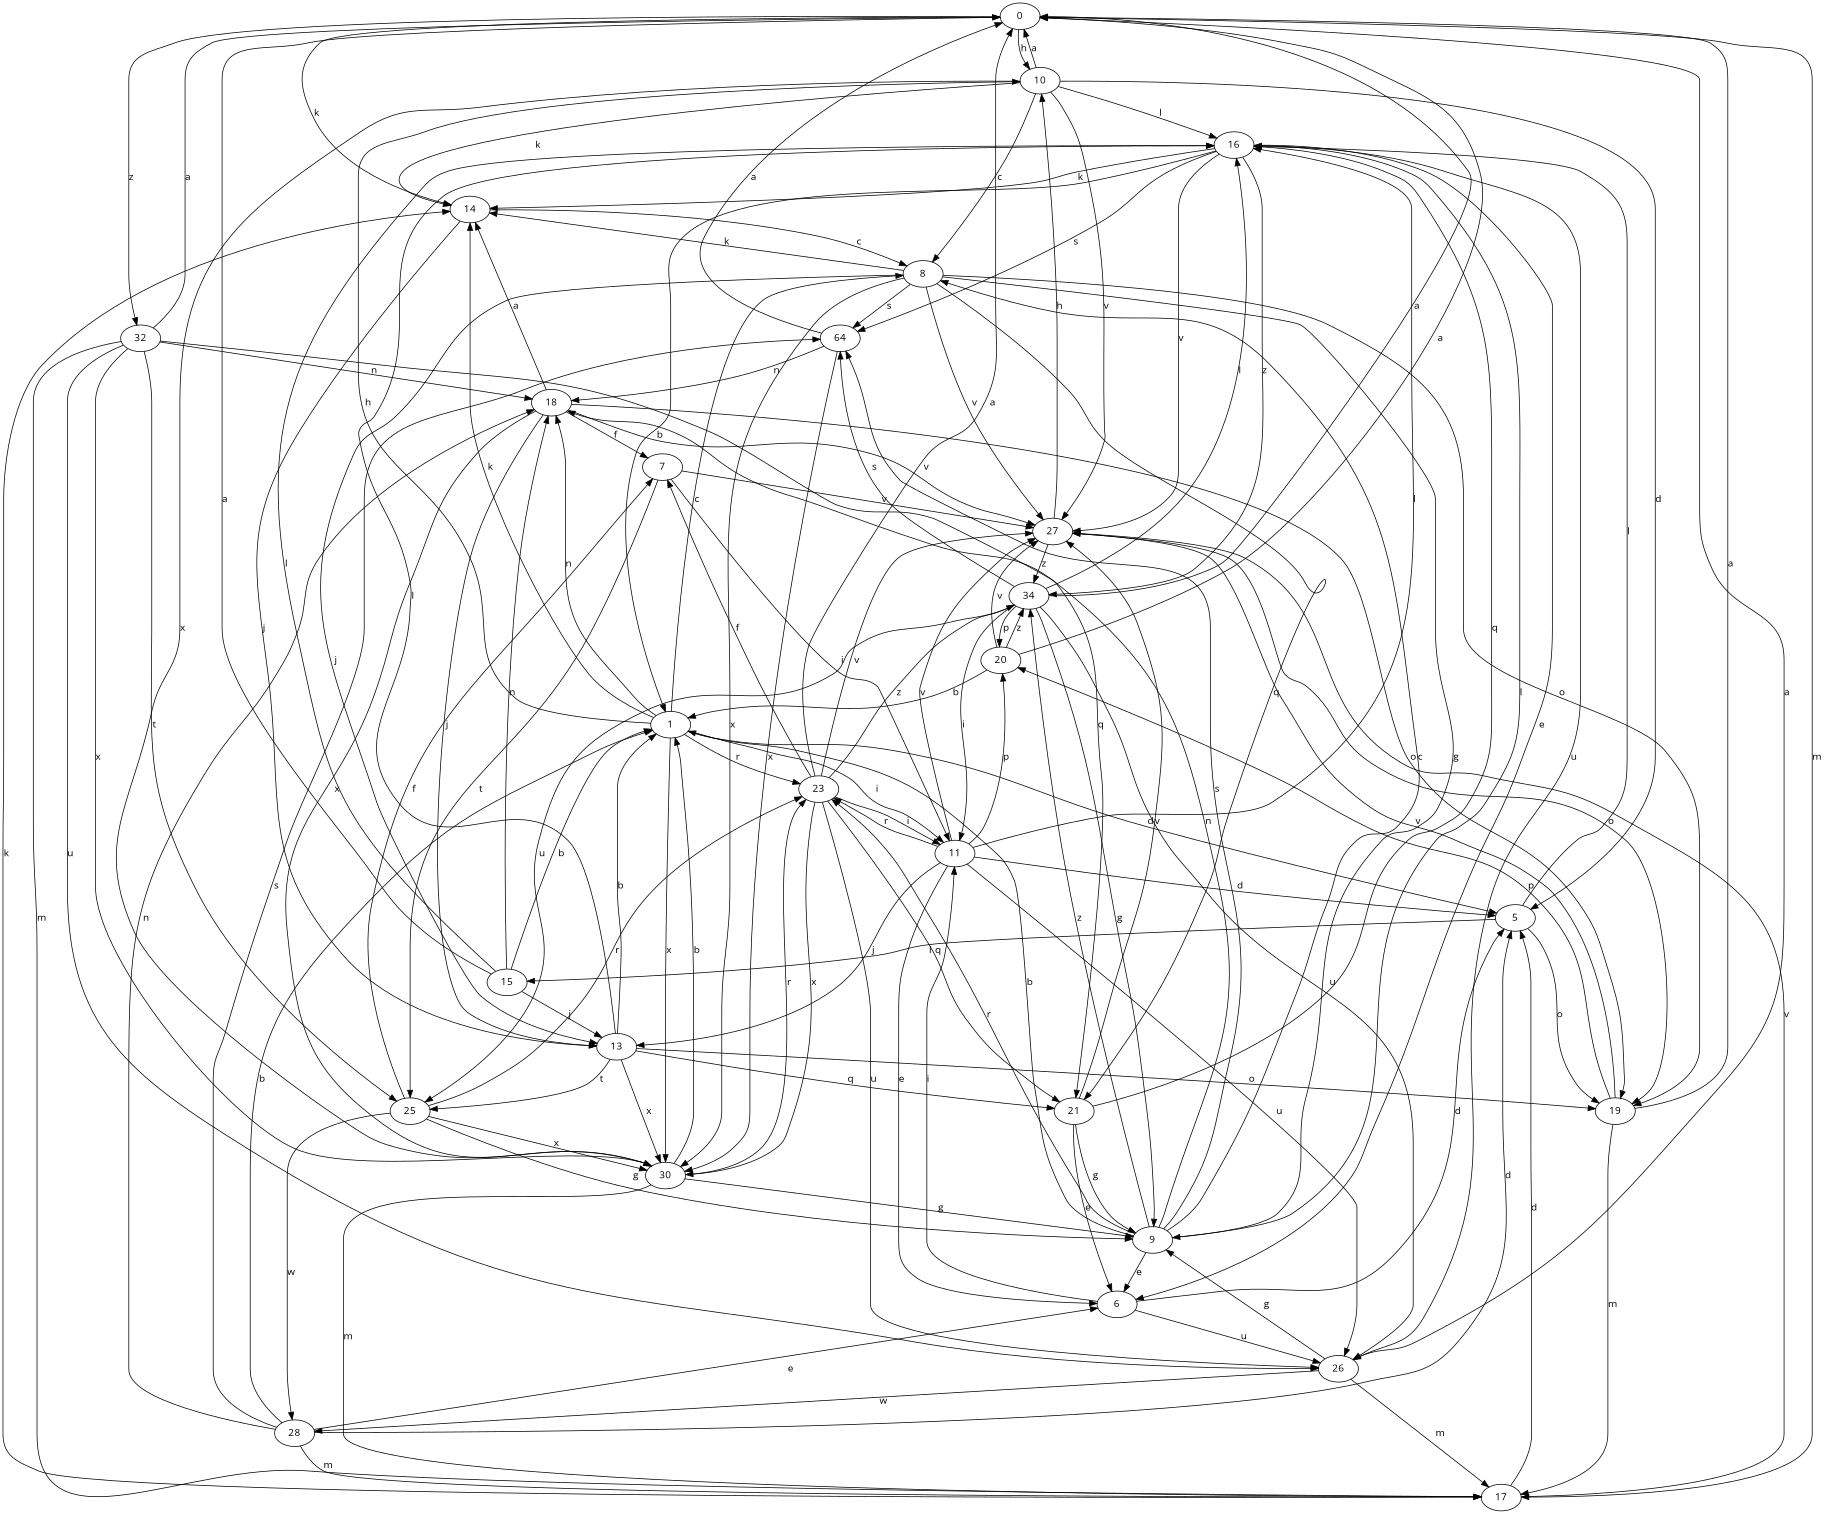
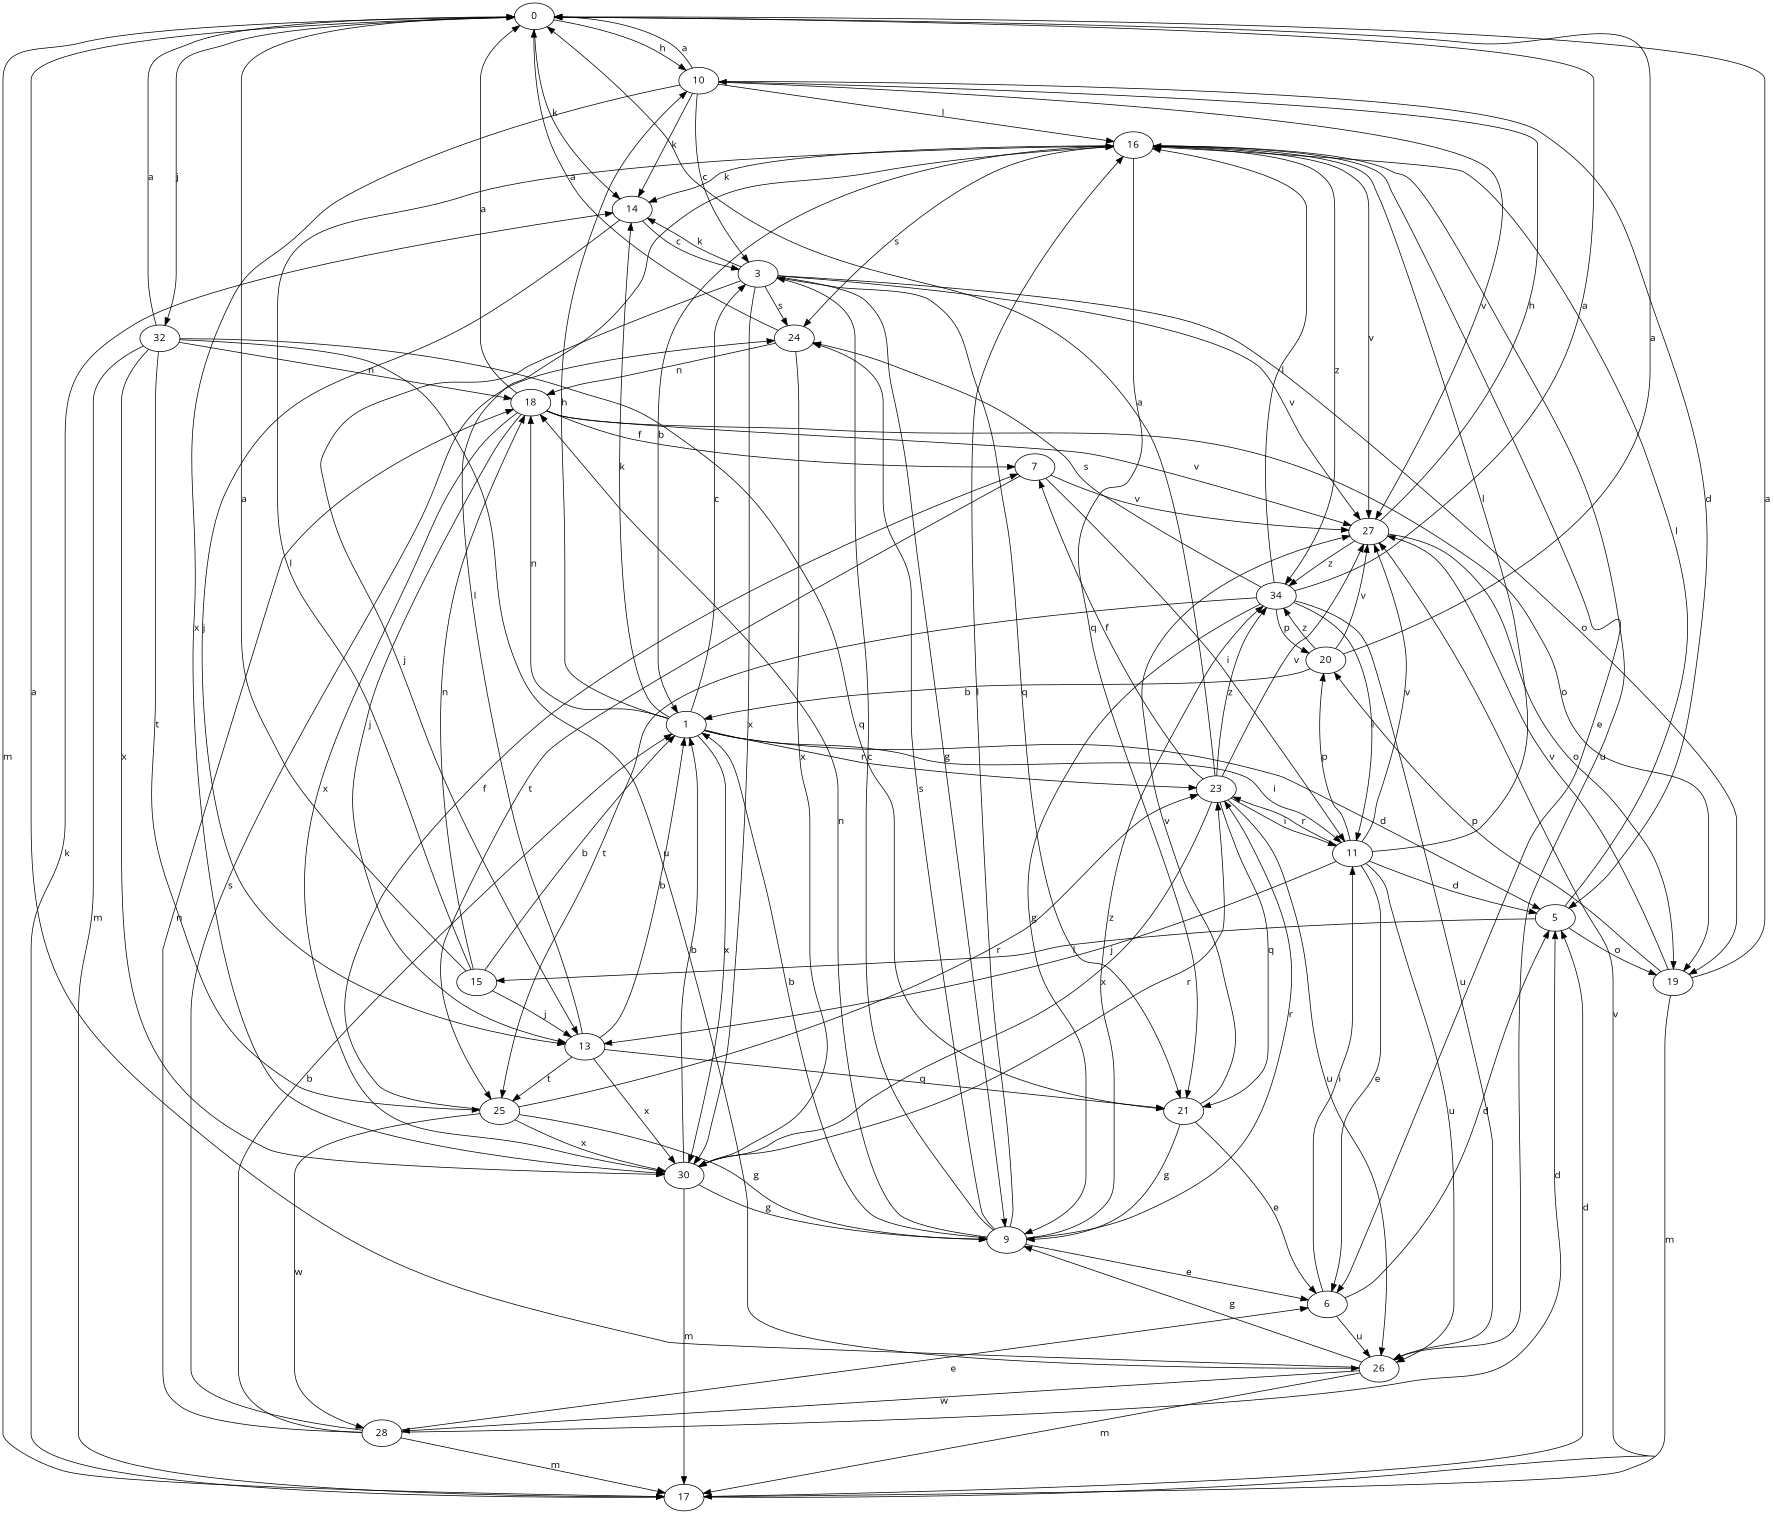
edge "0" -> "32": label "z" -> "j"
node "8": label "8" -> "3"
edge "18" -> "14": now "18" -> "0"
node "64": label "64" -> "24"
edge "21" -> "16": reversed
edge "34" -> "25": label "u" -> "t"
edge "13" -> "19": removed, label "o"
